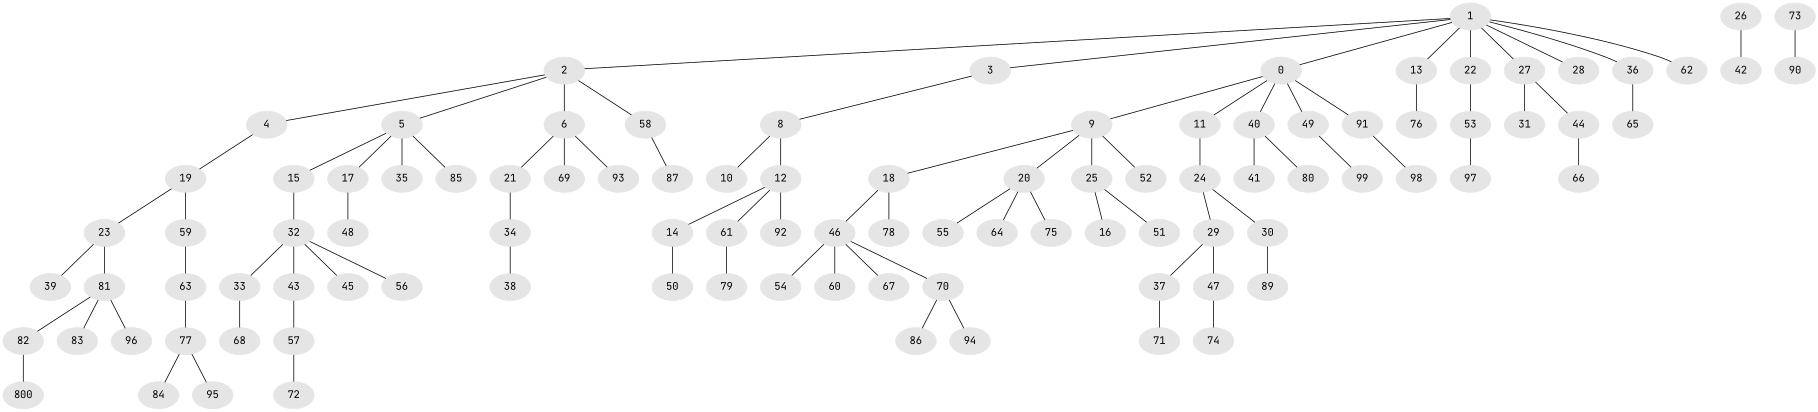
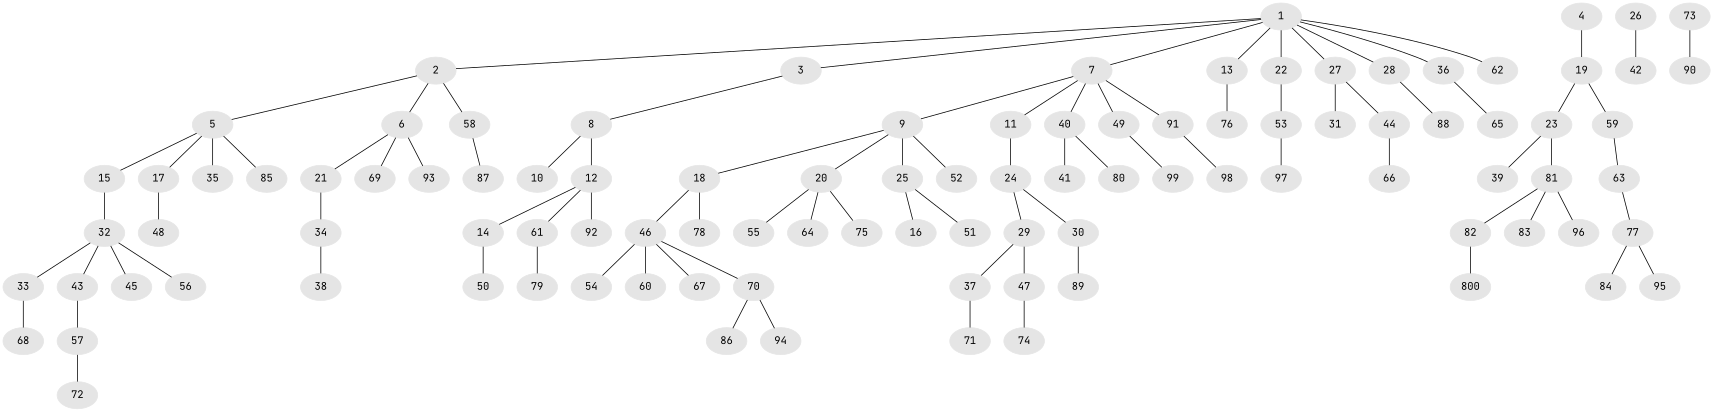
node "0": label "0" -> "7"
edge "2" -- "4": removed
node "88": added
